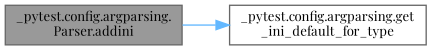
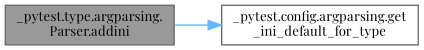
node "_pytest.config.argparsing. Parser.addini": label "_pytest.config.argparsing. Parser.addini" -> "_pytest.type.argparsing. Parser.addini"
